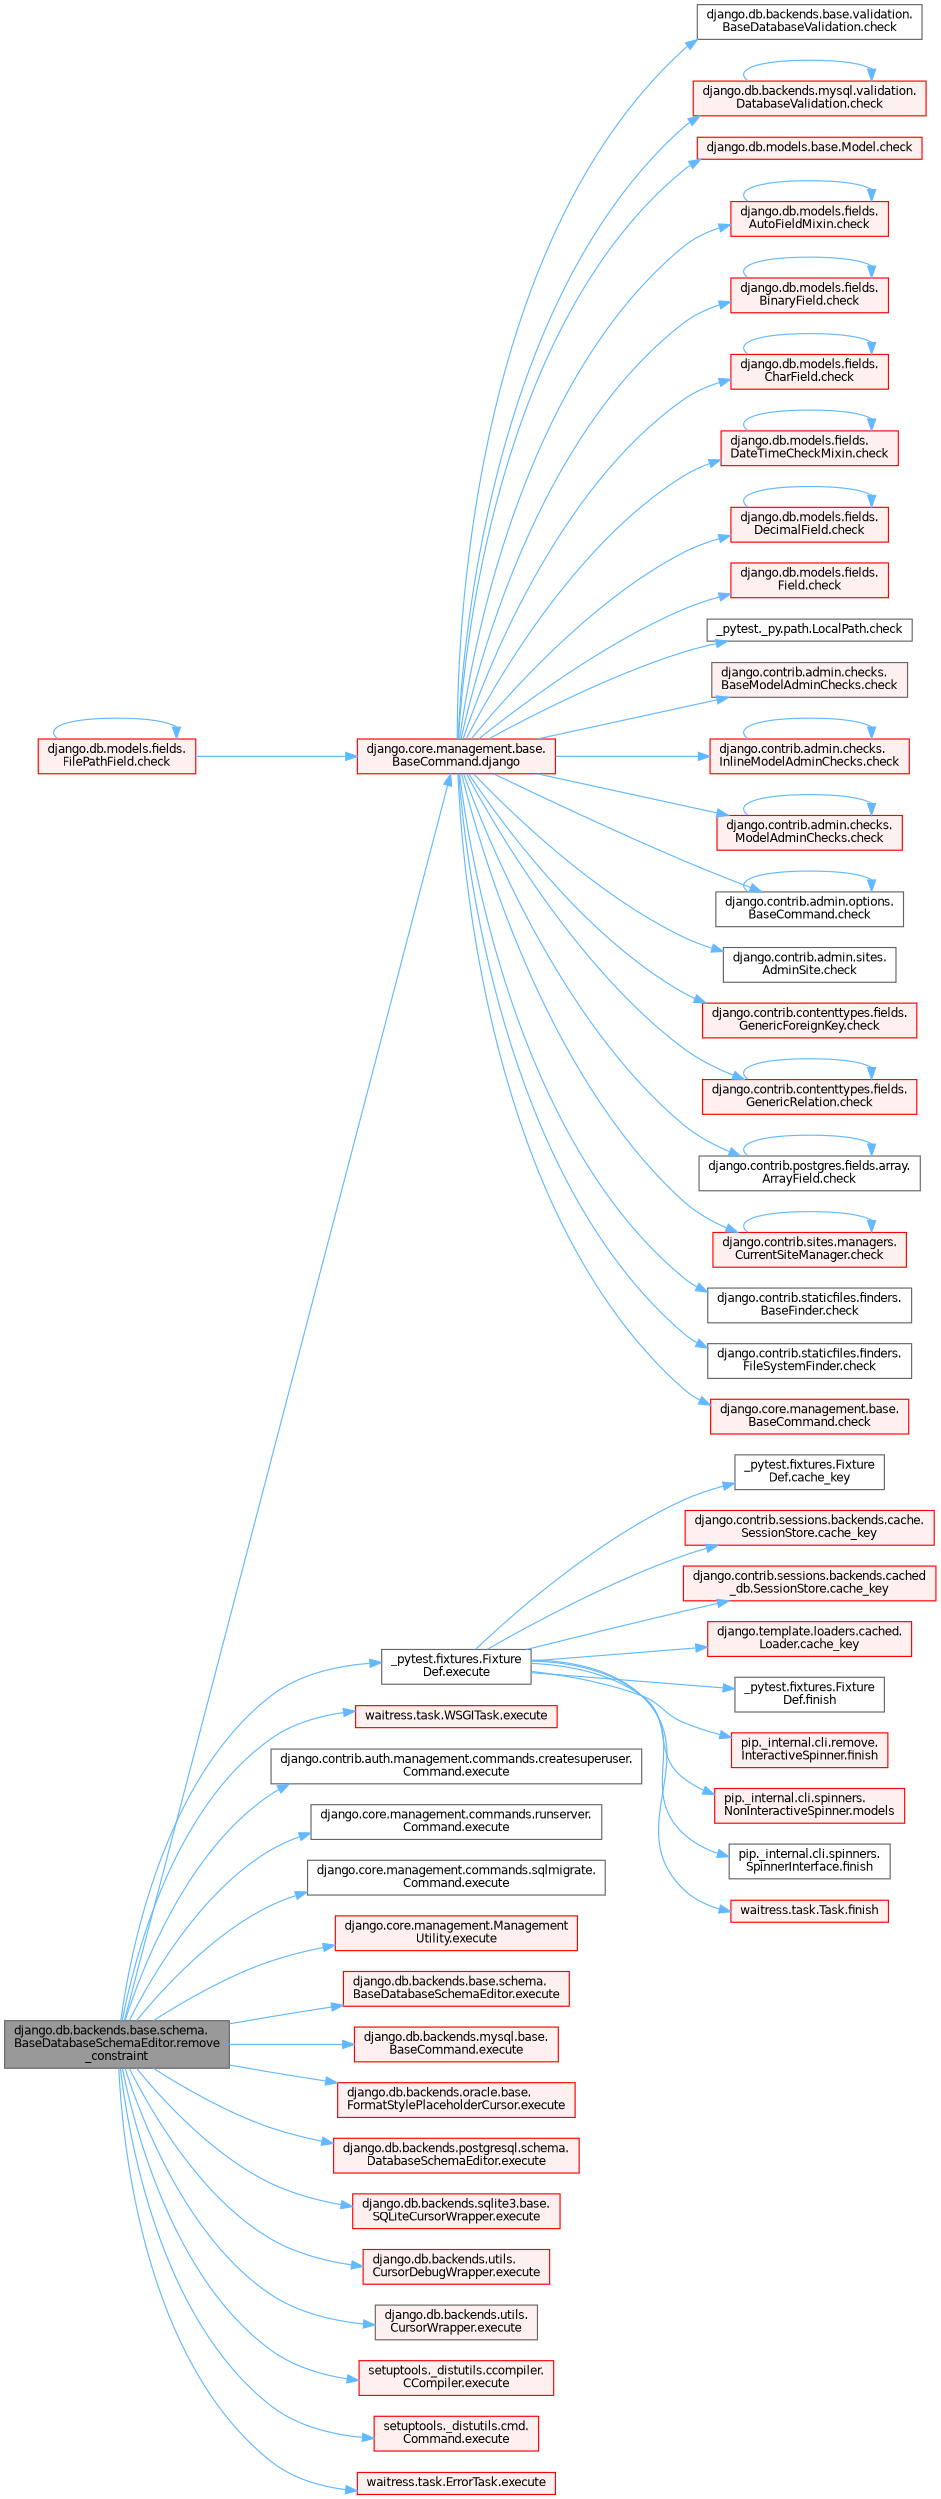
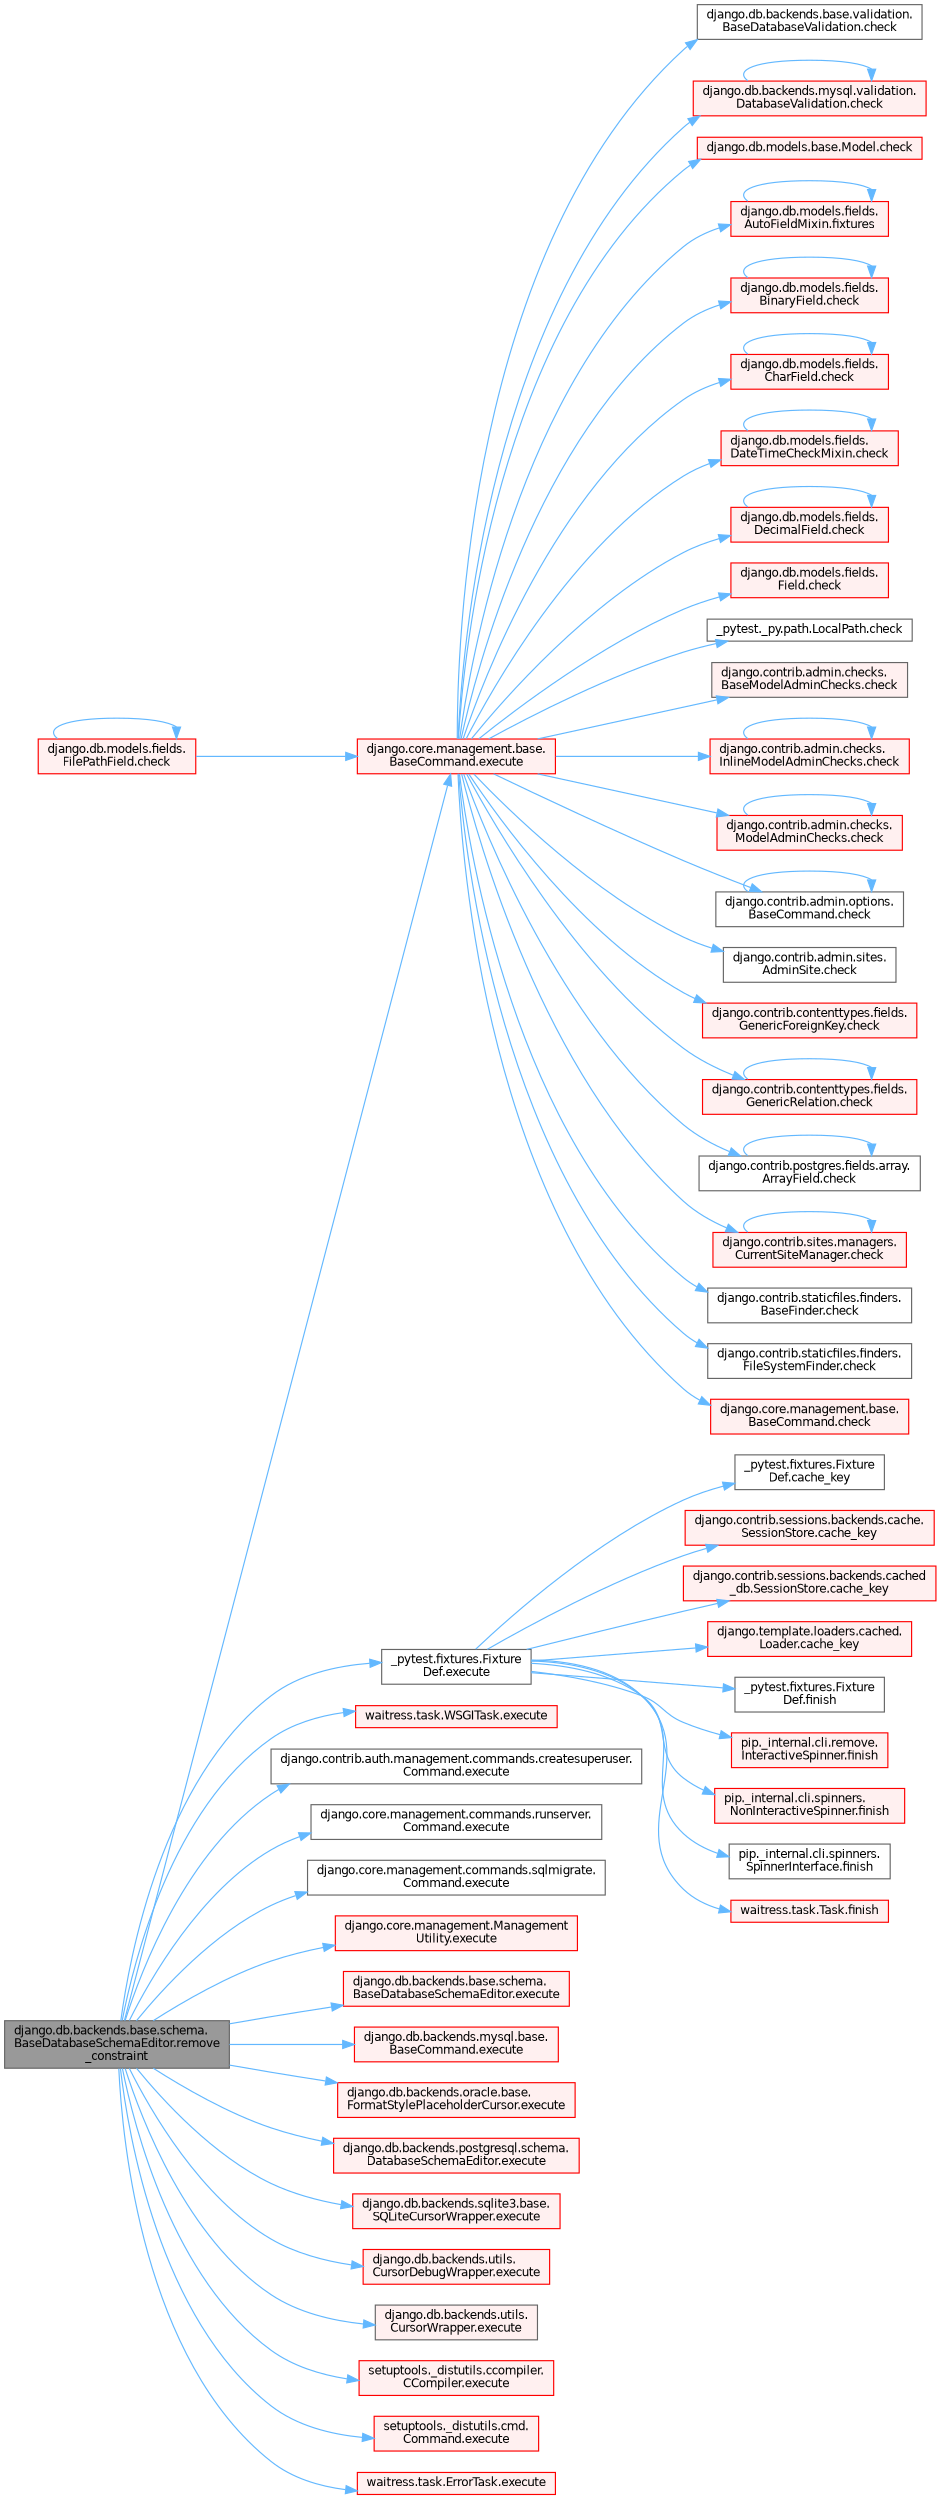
node "django.db.models.fields. AutoFieldMixin.check": label "django.db.models.fields. AutoFieldMixin.check" -> "django.db.models.fields. AutoFieldMixin.fixtures"
node "django.core.management.base. BaseCommand.django": label "django.core.management.base. BaseCommand.django" -> "django.core.management.base. BaseCommand.execute"
node "pip._internal.cli.spinners. NonInteractiveSpinner.models": label "pip._internal.cli.spinners. NonInteractiveSpinner.models" -> "pip._internal.cli.spinners. NonInteractiveSpinner.finish"
